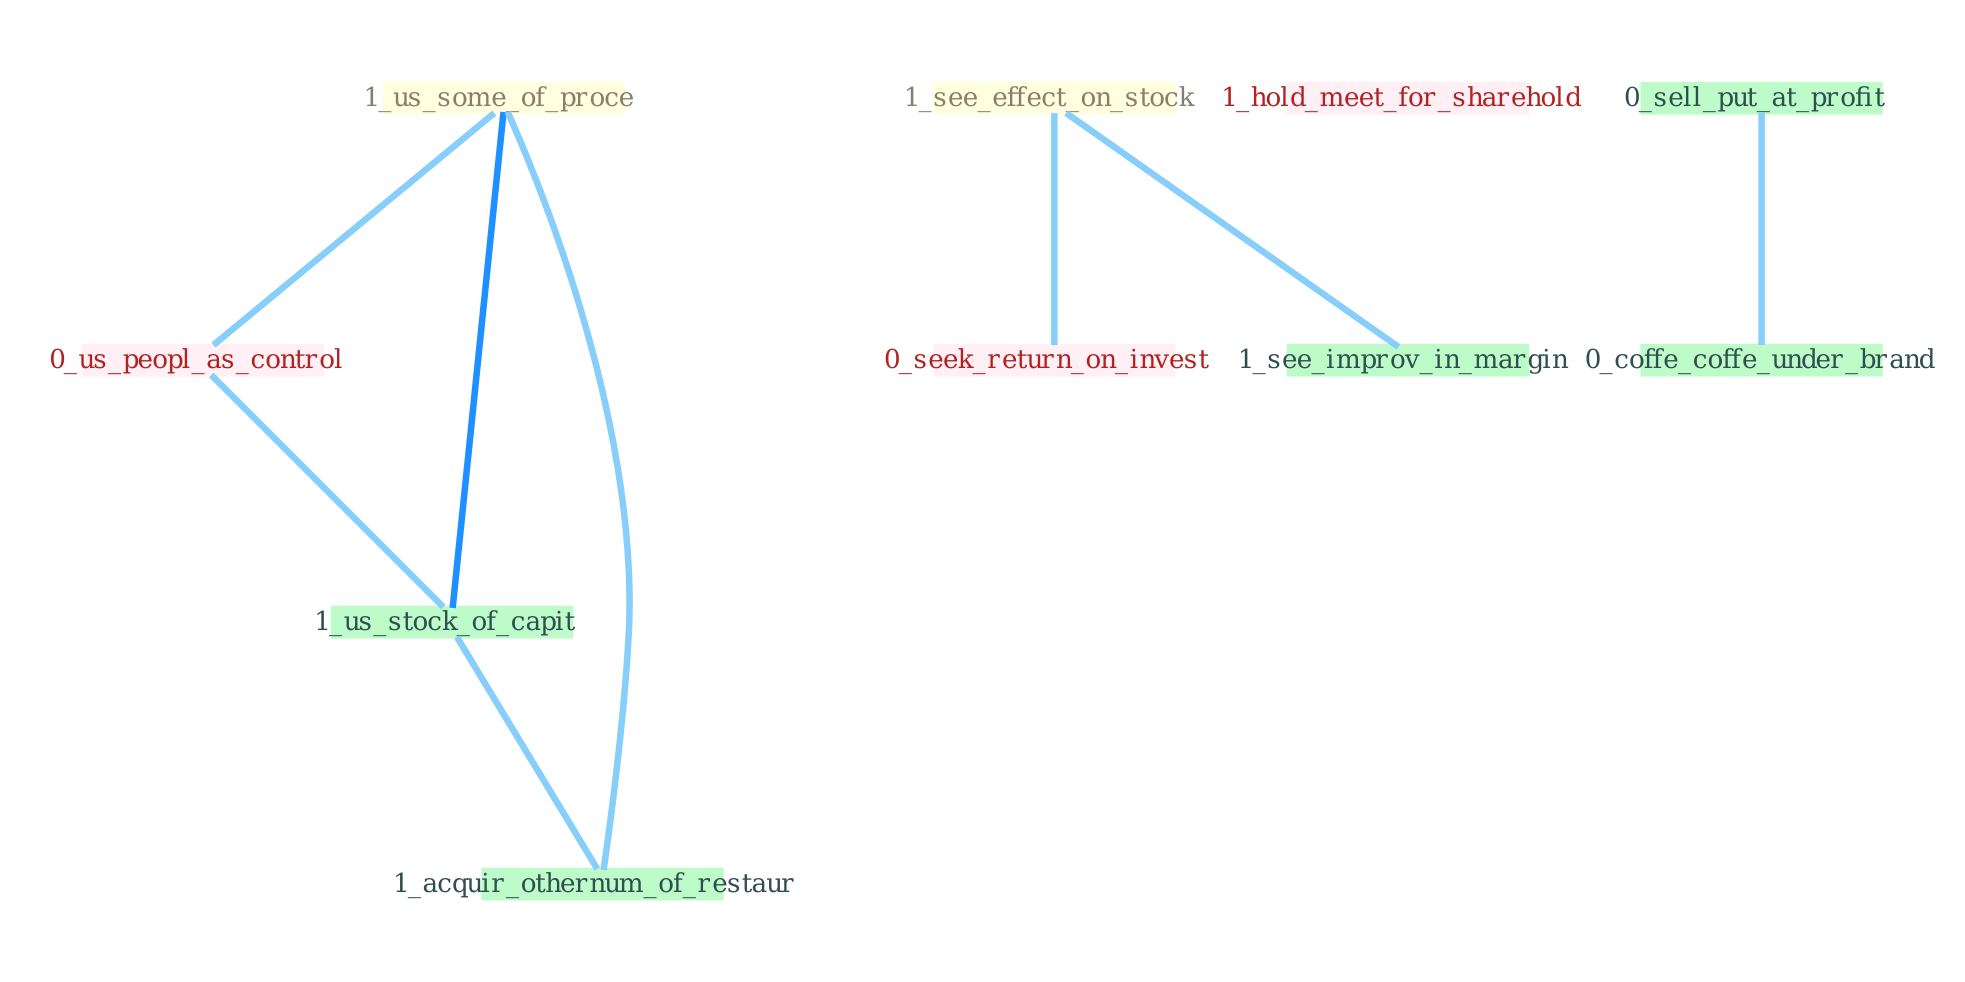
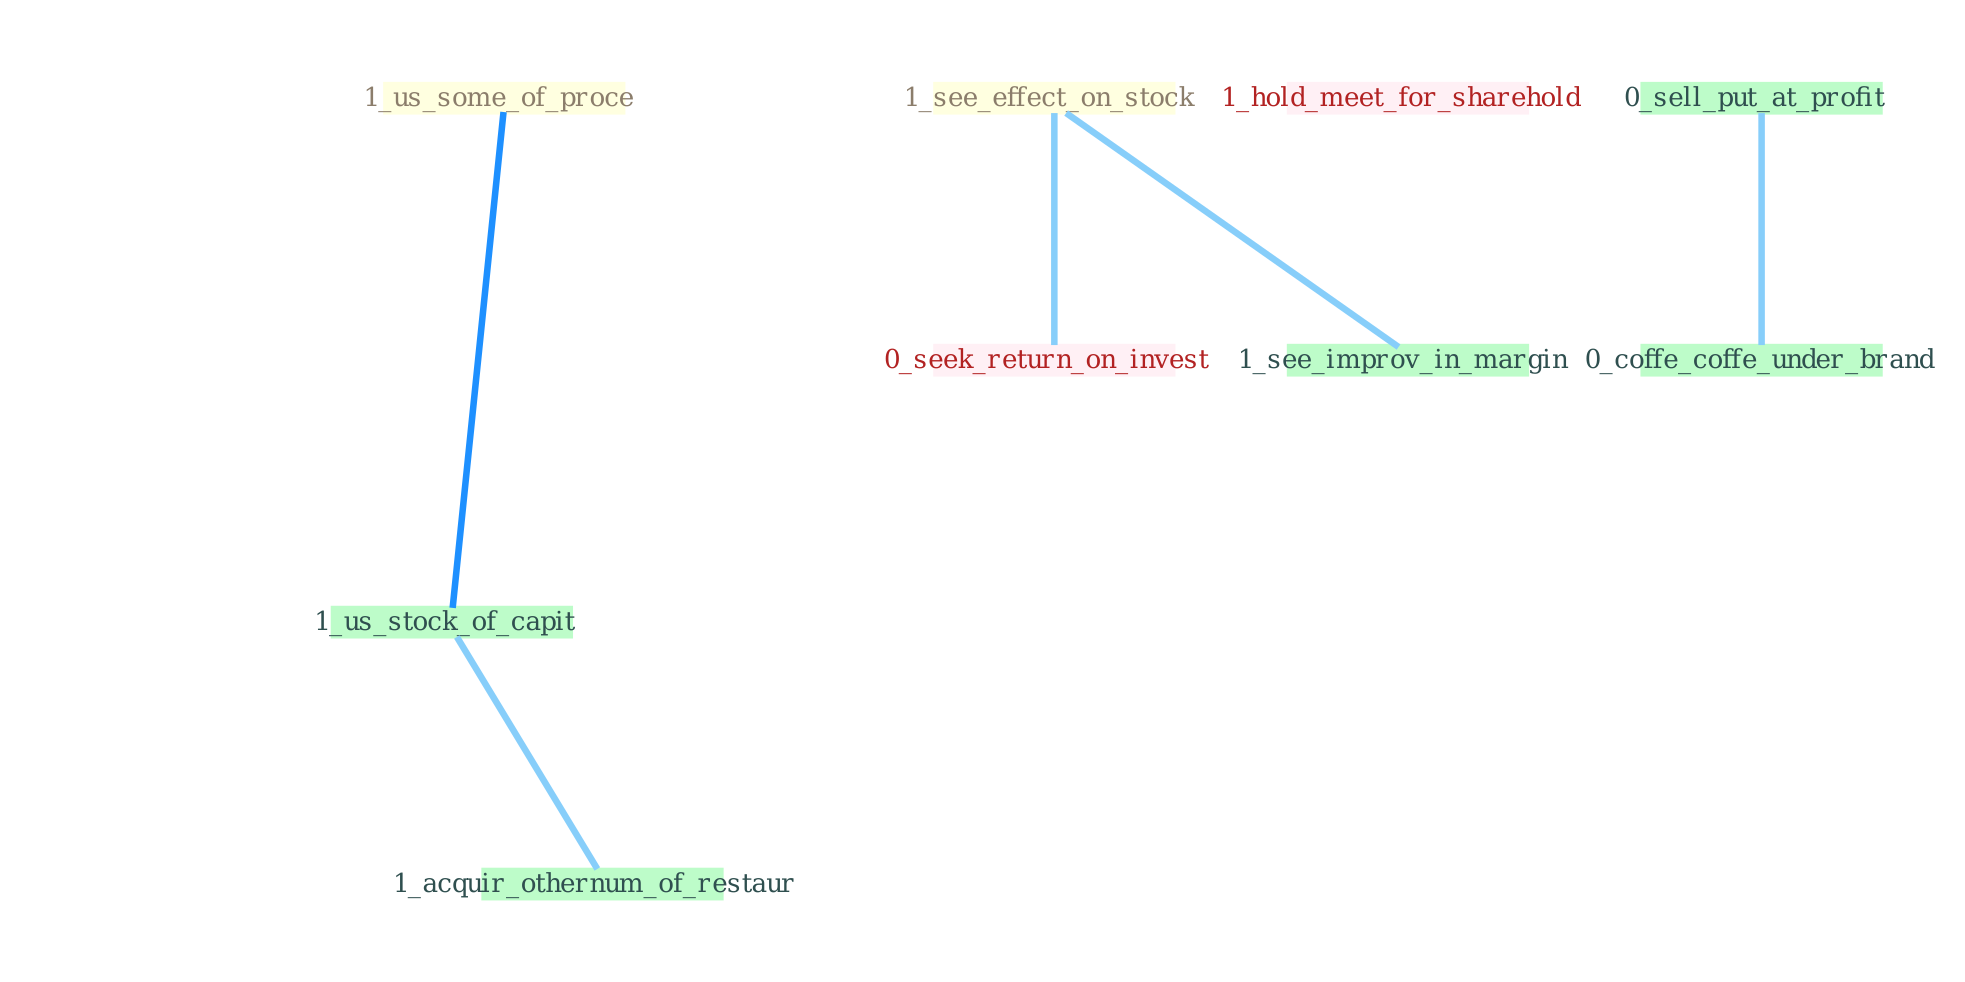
node "0_us_peopl_as_control": removed
edge "1_us_some_of_proce" -- "1_acquir_othernum_of_restaur": removed
